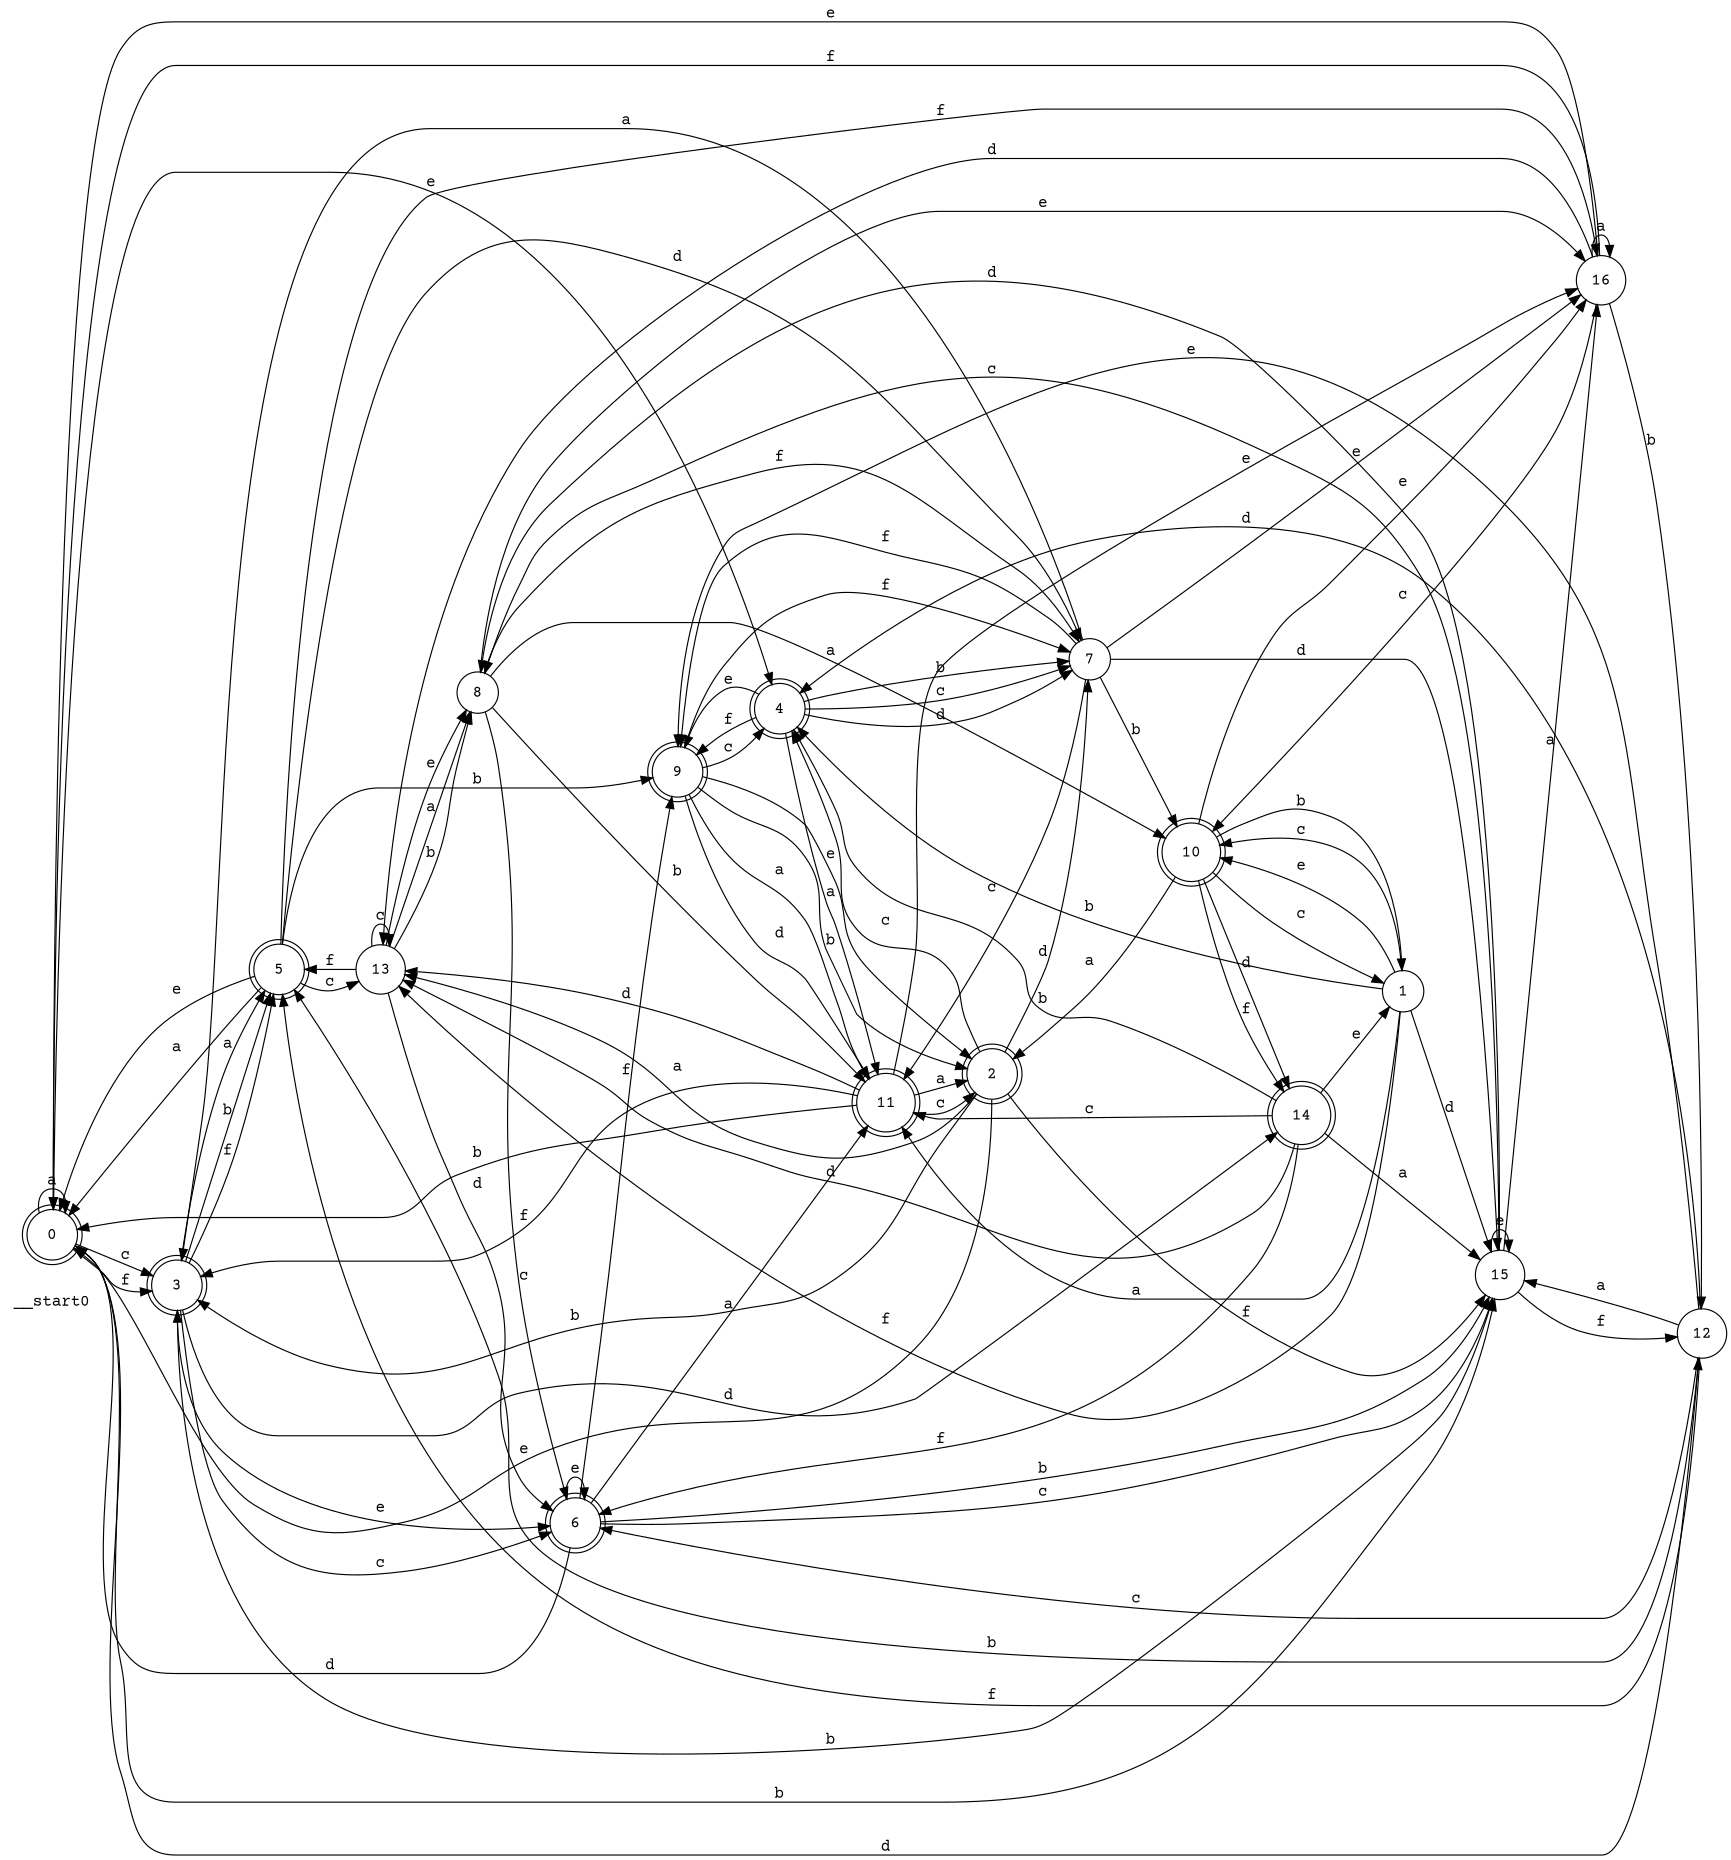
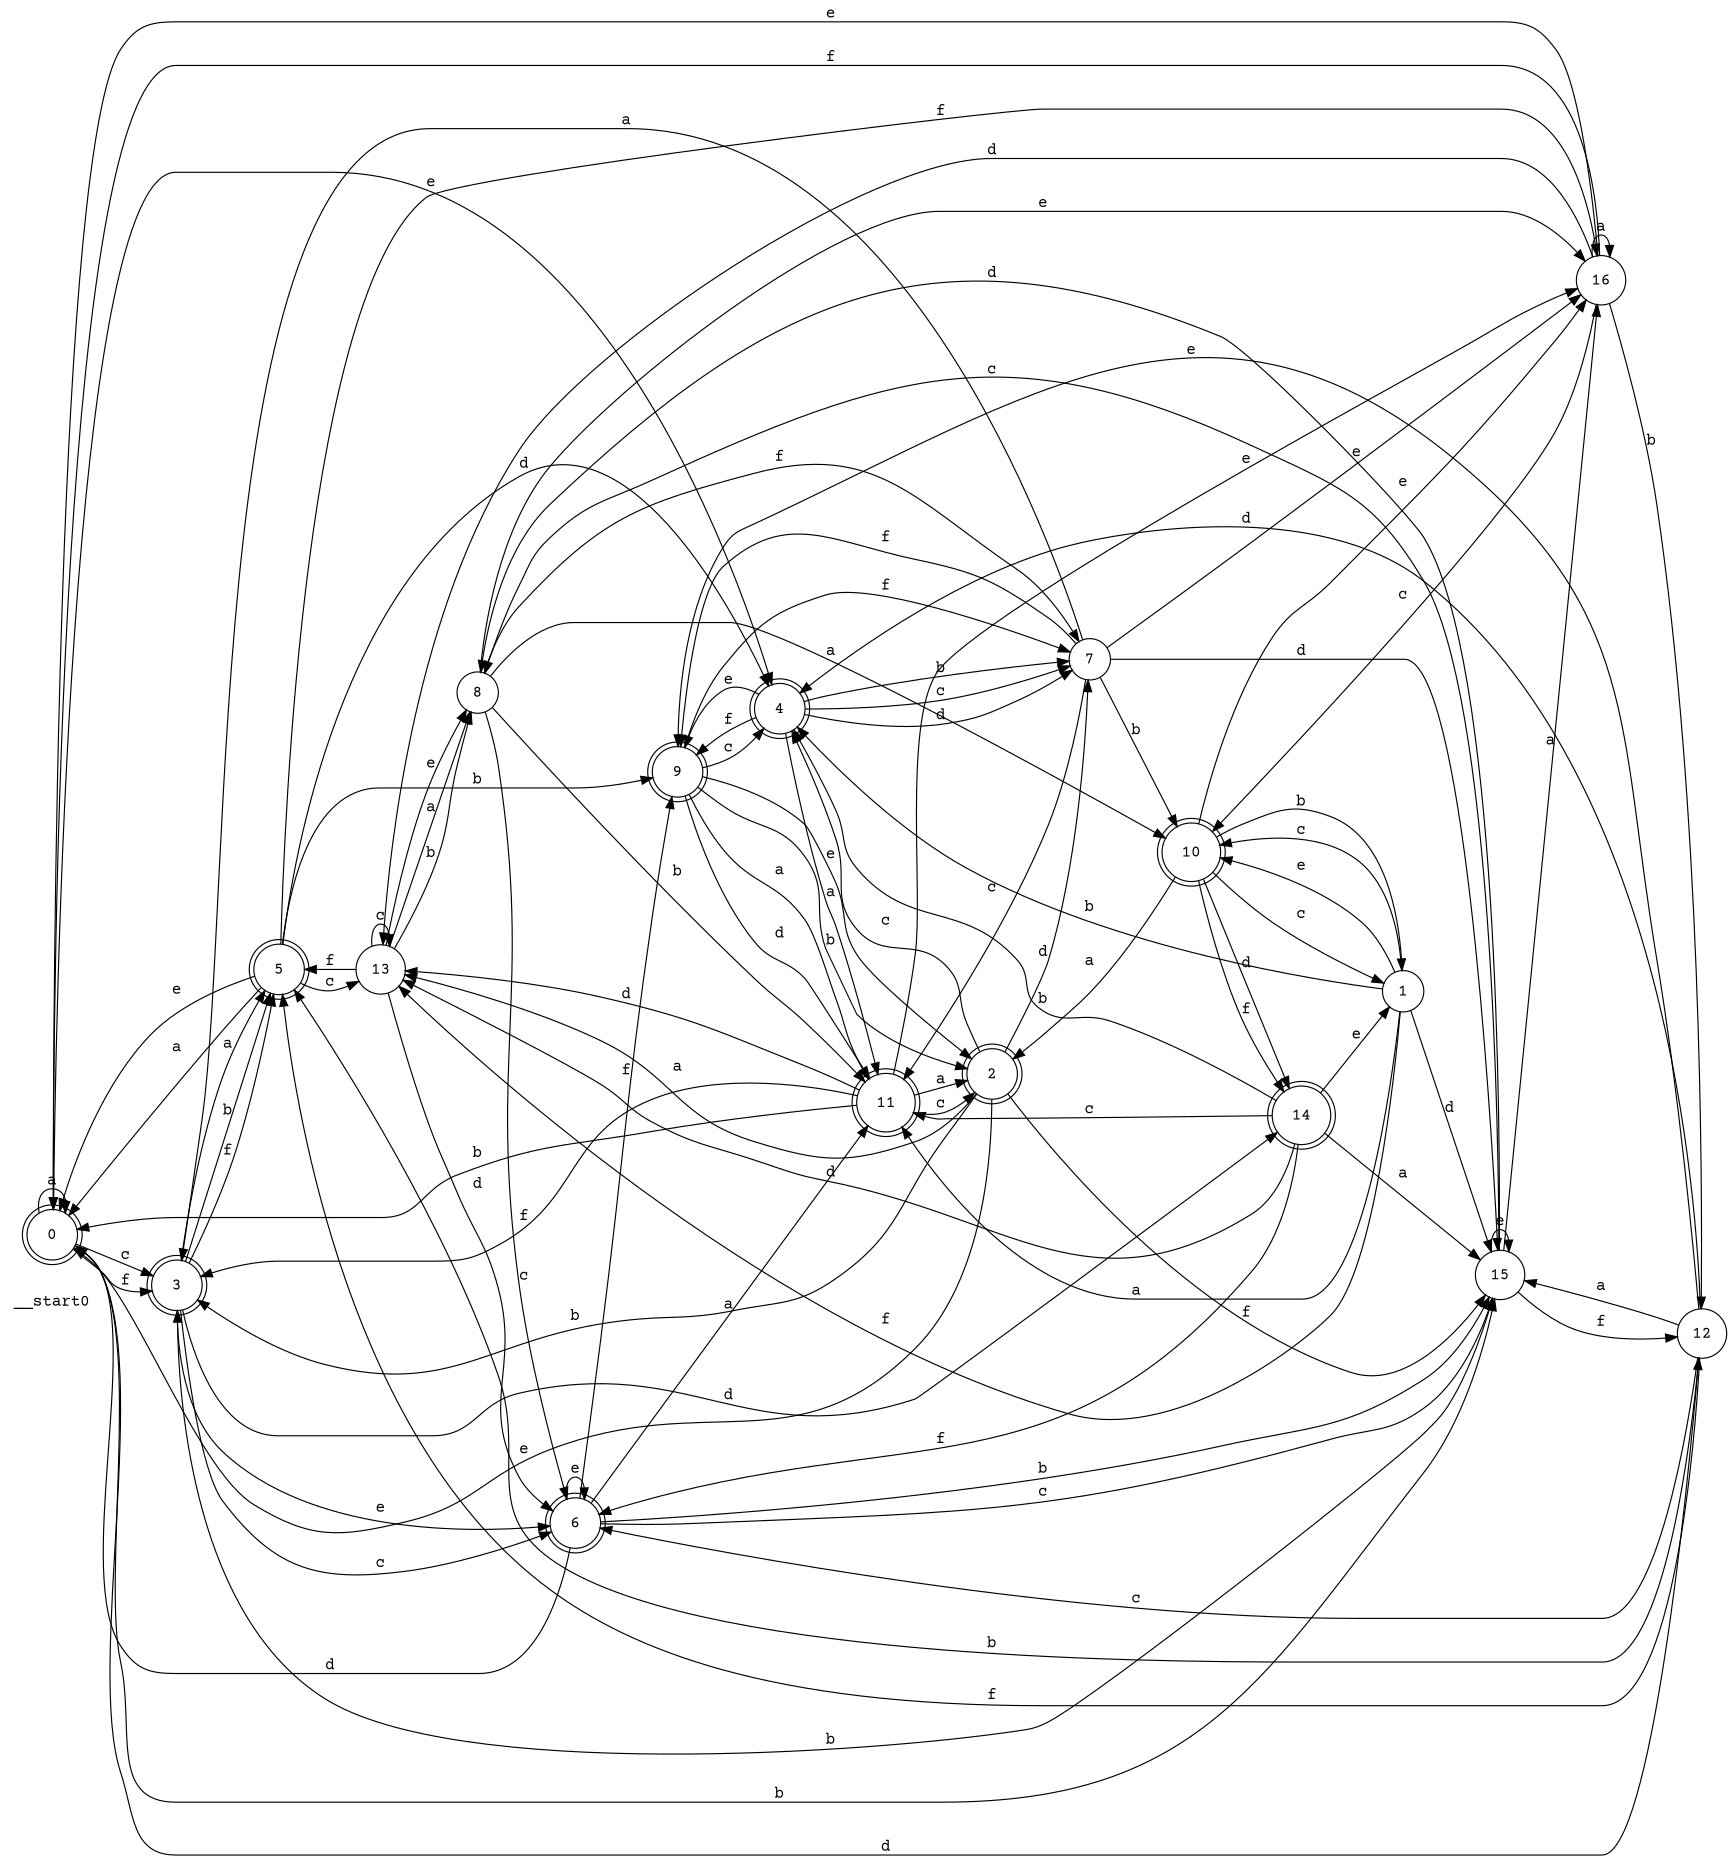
edge "5" -> "7": now "5" -> "4"
